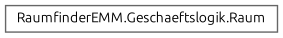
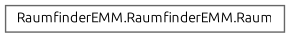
node "RaumfinderEMM.Geschaeftslogik.Raum": label "RaumfinderEMM.Geschaeftslogik.Raum" -> "RaumfinderEMM.RaumfinderEMM.Raum"
